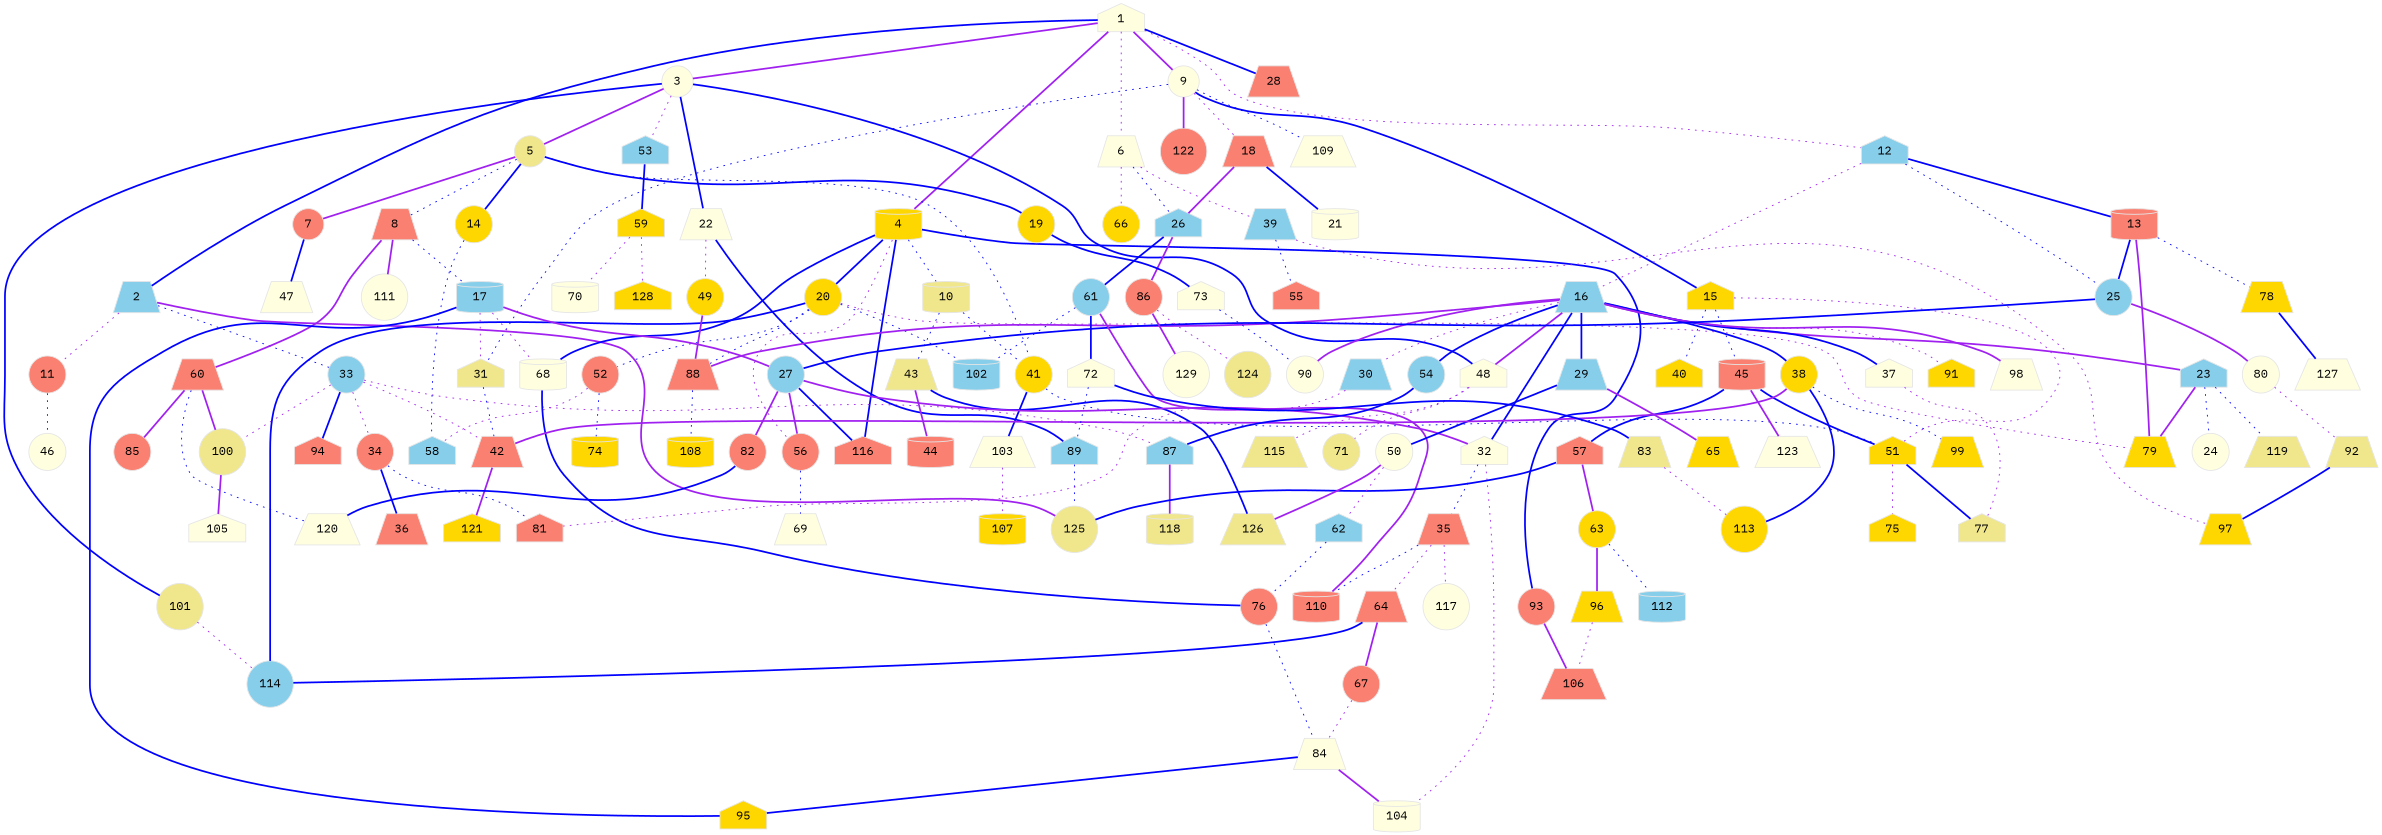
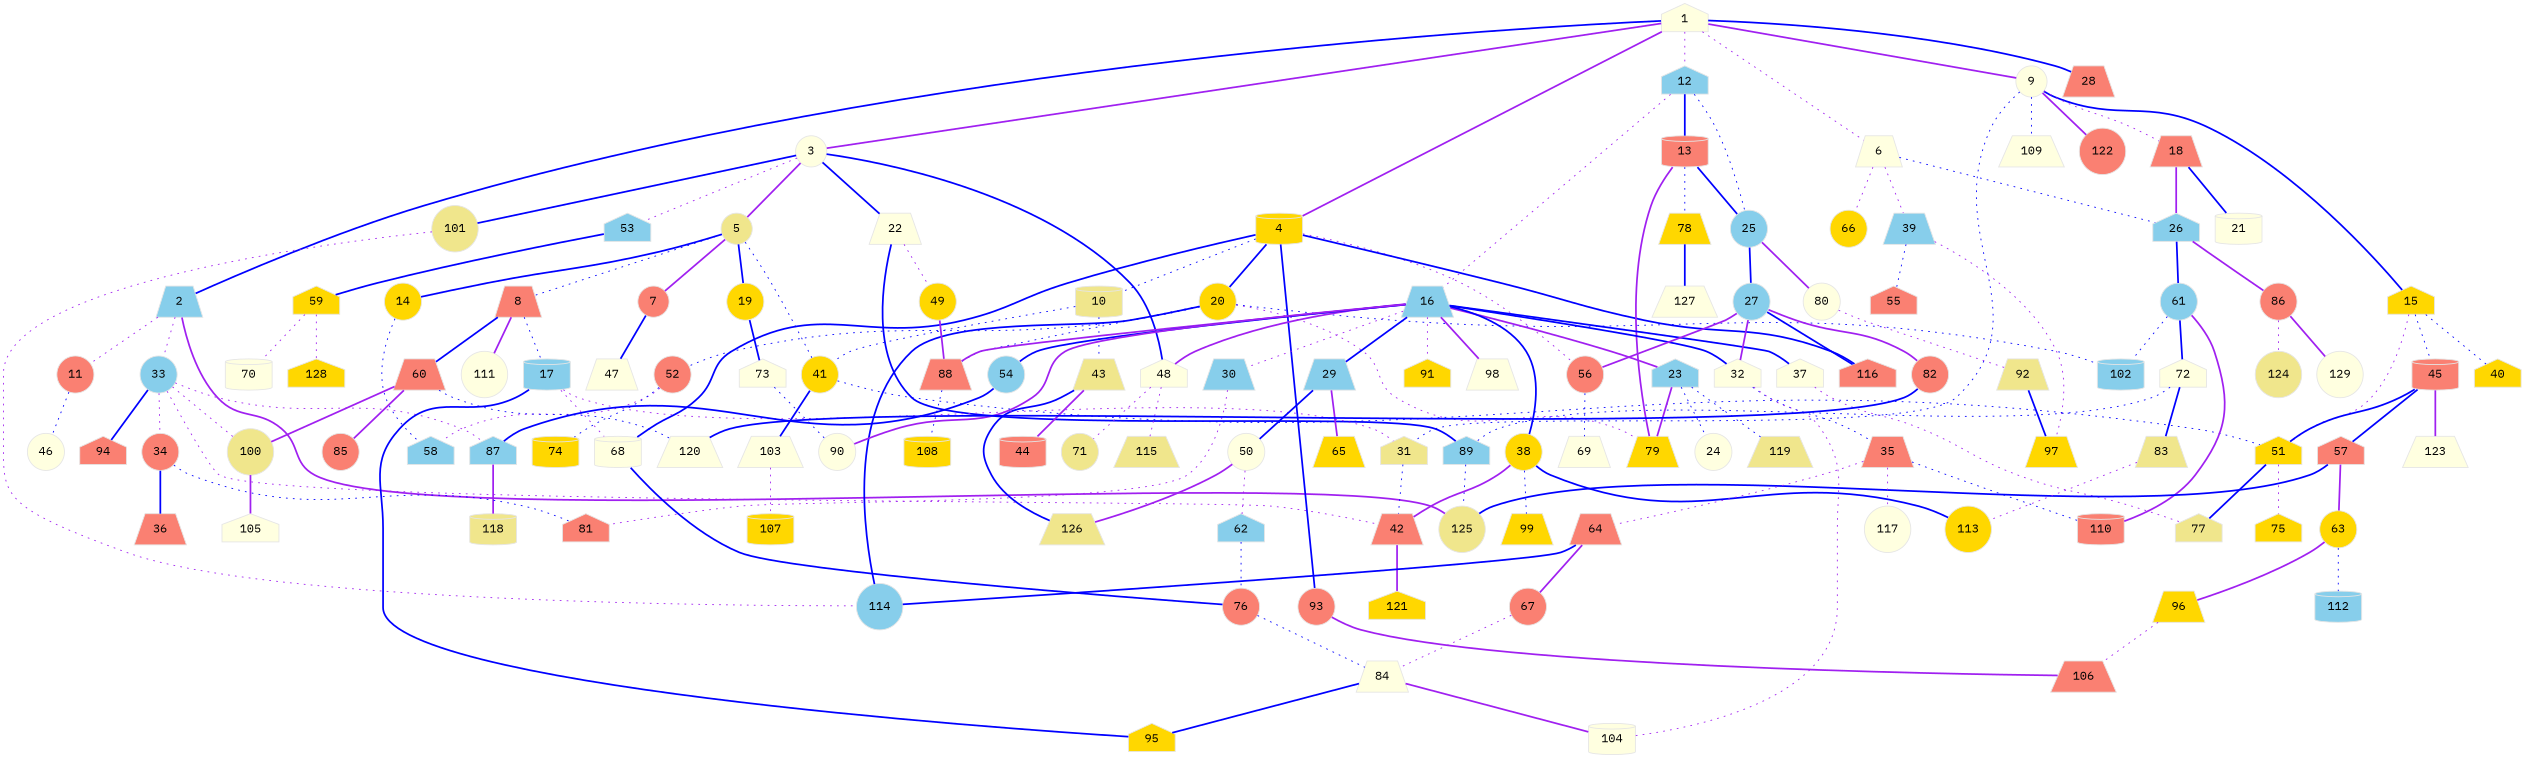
edge "8" -- "60": color purple -> blue
edge "17" -- "27": removed
edge "2" -- "33": color blue -> purple
